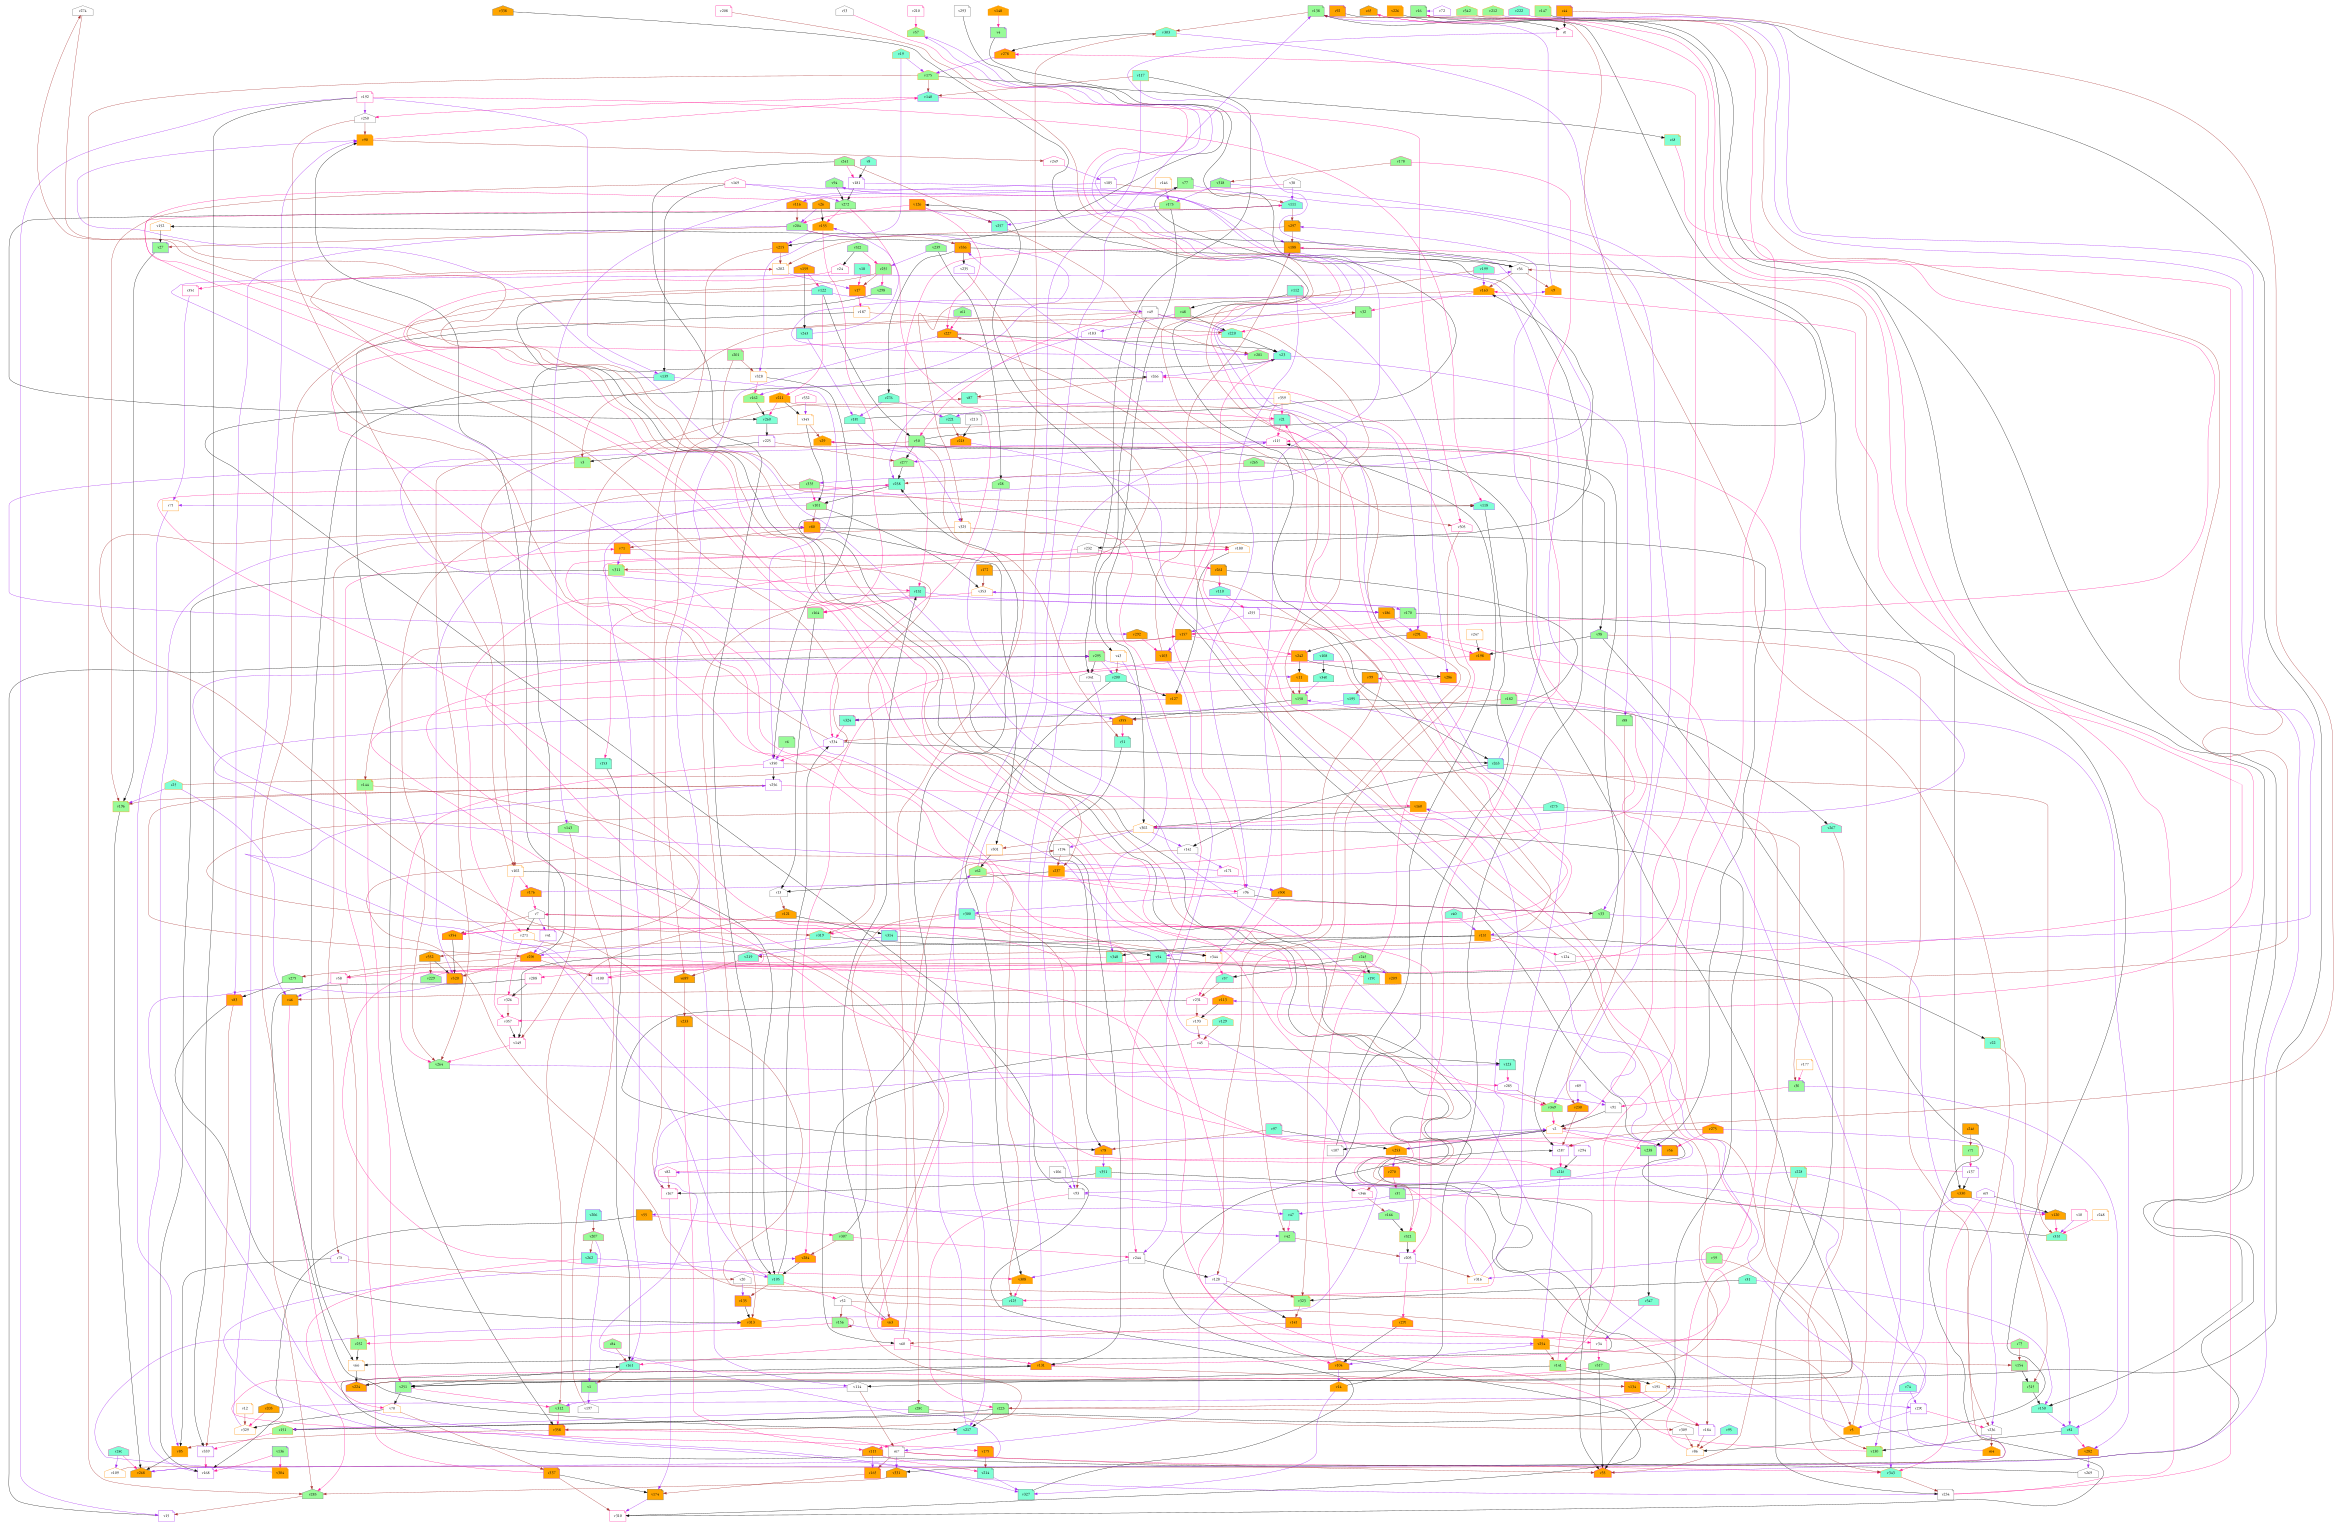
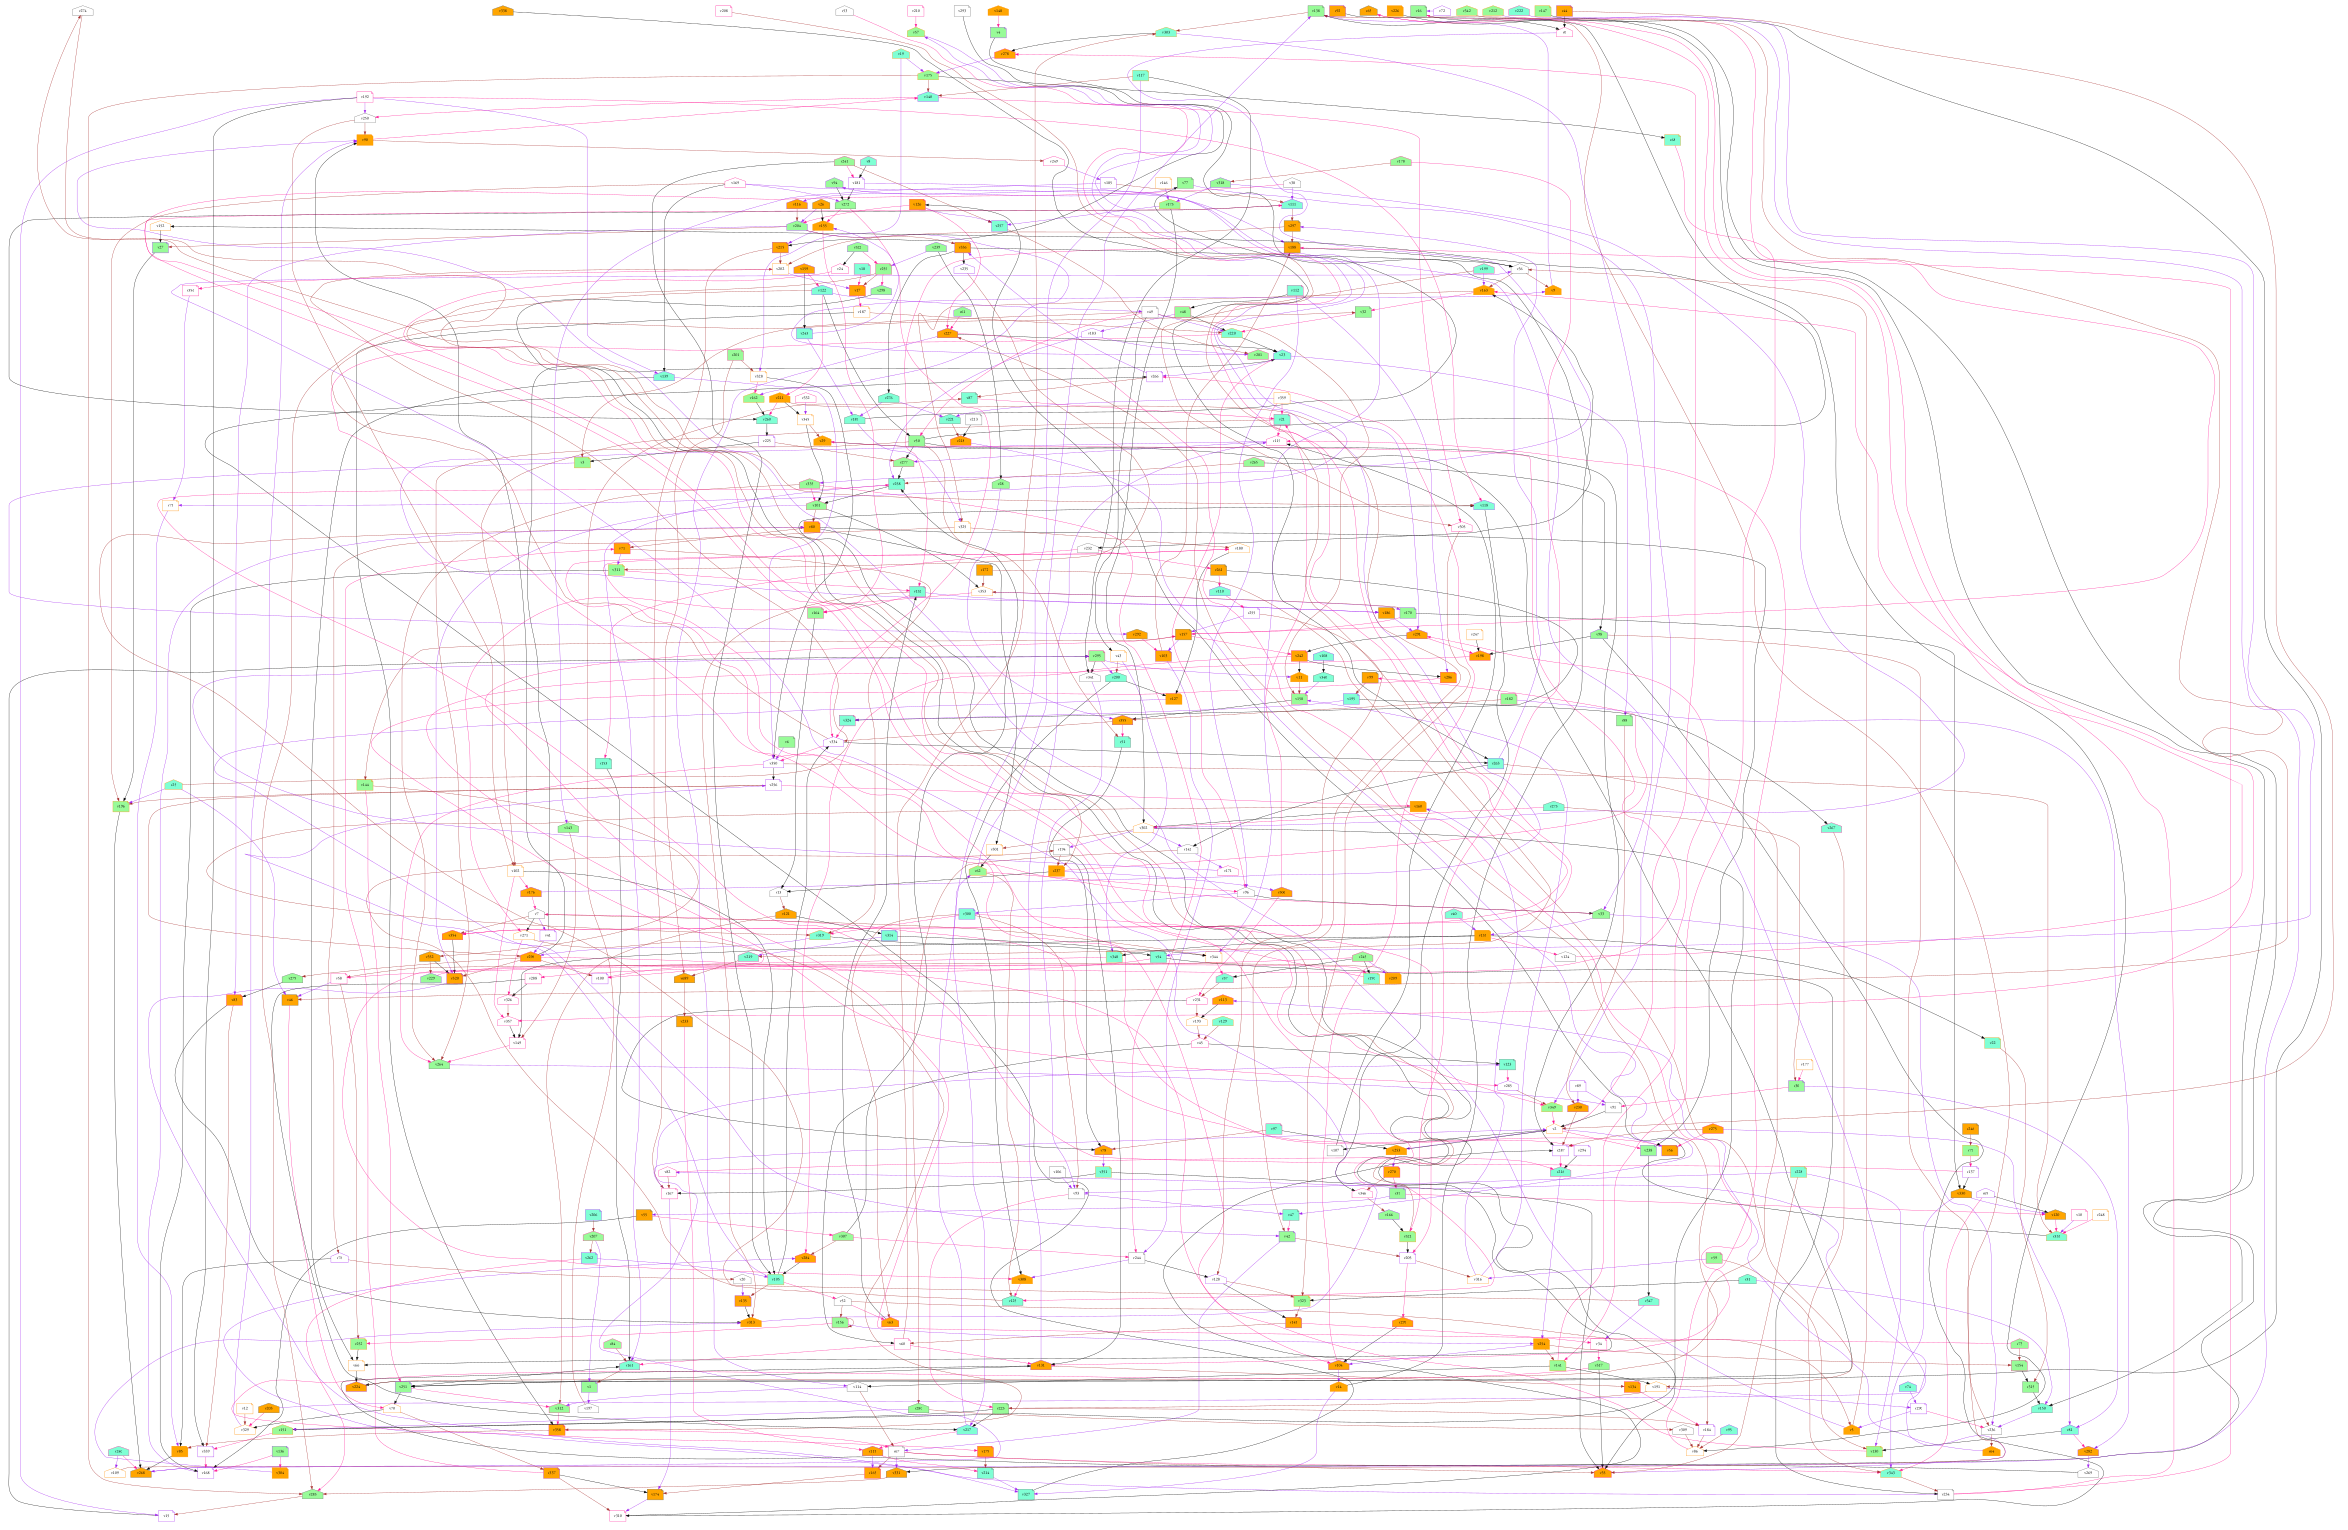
edge "v170" -> "v353": color purple -> brown
edge "v150" -> "v81": now "v150" -> "v236"
